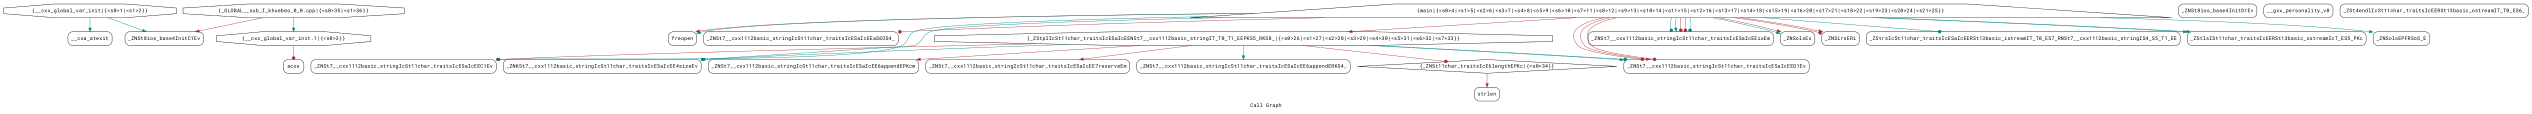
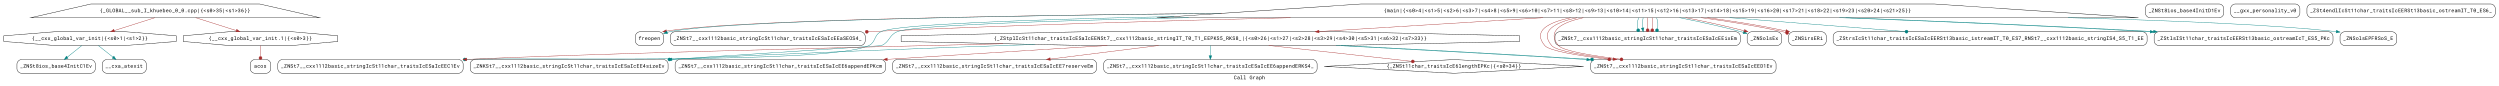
node "{_GLOBAL__sub_I_khuebeo_0_0.cpp|{<s0>35|<s1>36}}": shape octagon -> trapezium
edge "{_GLOBAL__sub_I_khuebeo_0_0.cpp|{<s0>35|<s1>36}}" -> "{__cxx_global_var_init.1|{<s0>3}}": color teal -> brown
edge "{_GLOBAL__sub_I_khuebeo_0_0.cpp|{<s0>35|<s1>36}}" -> "_ZNSt8ios_base4InitC1Ev": now "{_GLOBAL__sub_I_khuebeo_0_0.cpp|{<s0>35|<s1>36}}" -> "{__cxx_global_var_init|{<s0>1|<s1>2}}"
node "strlen": removed
